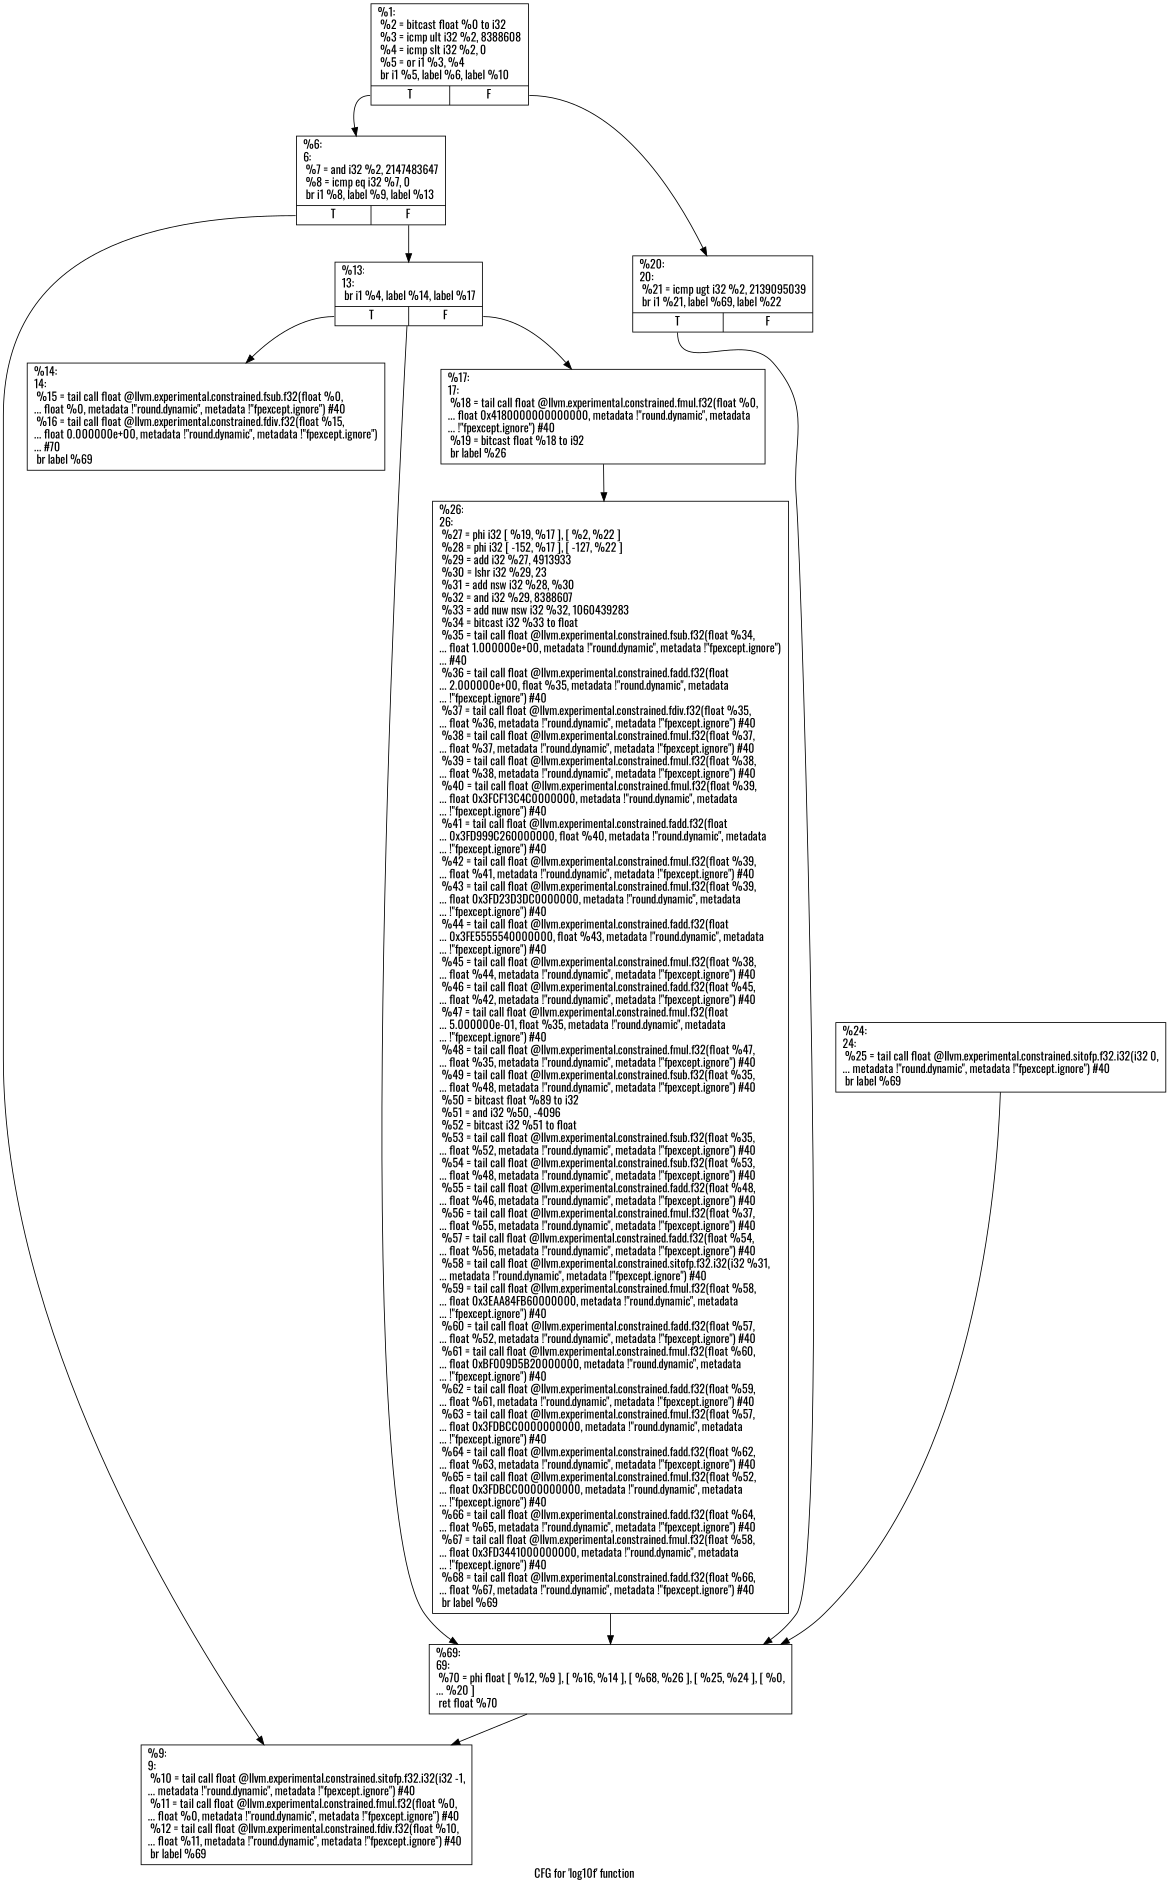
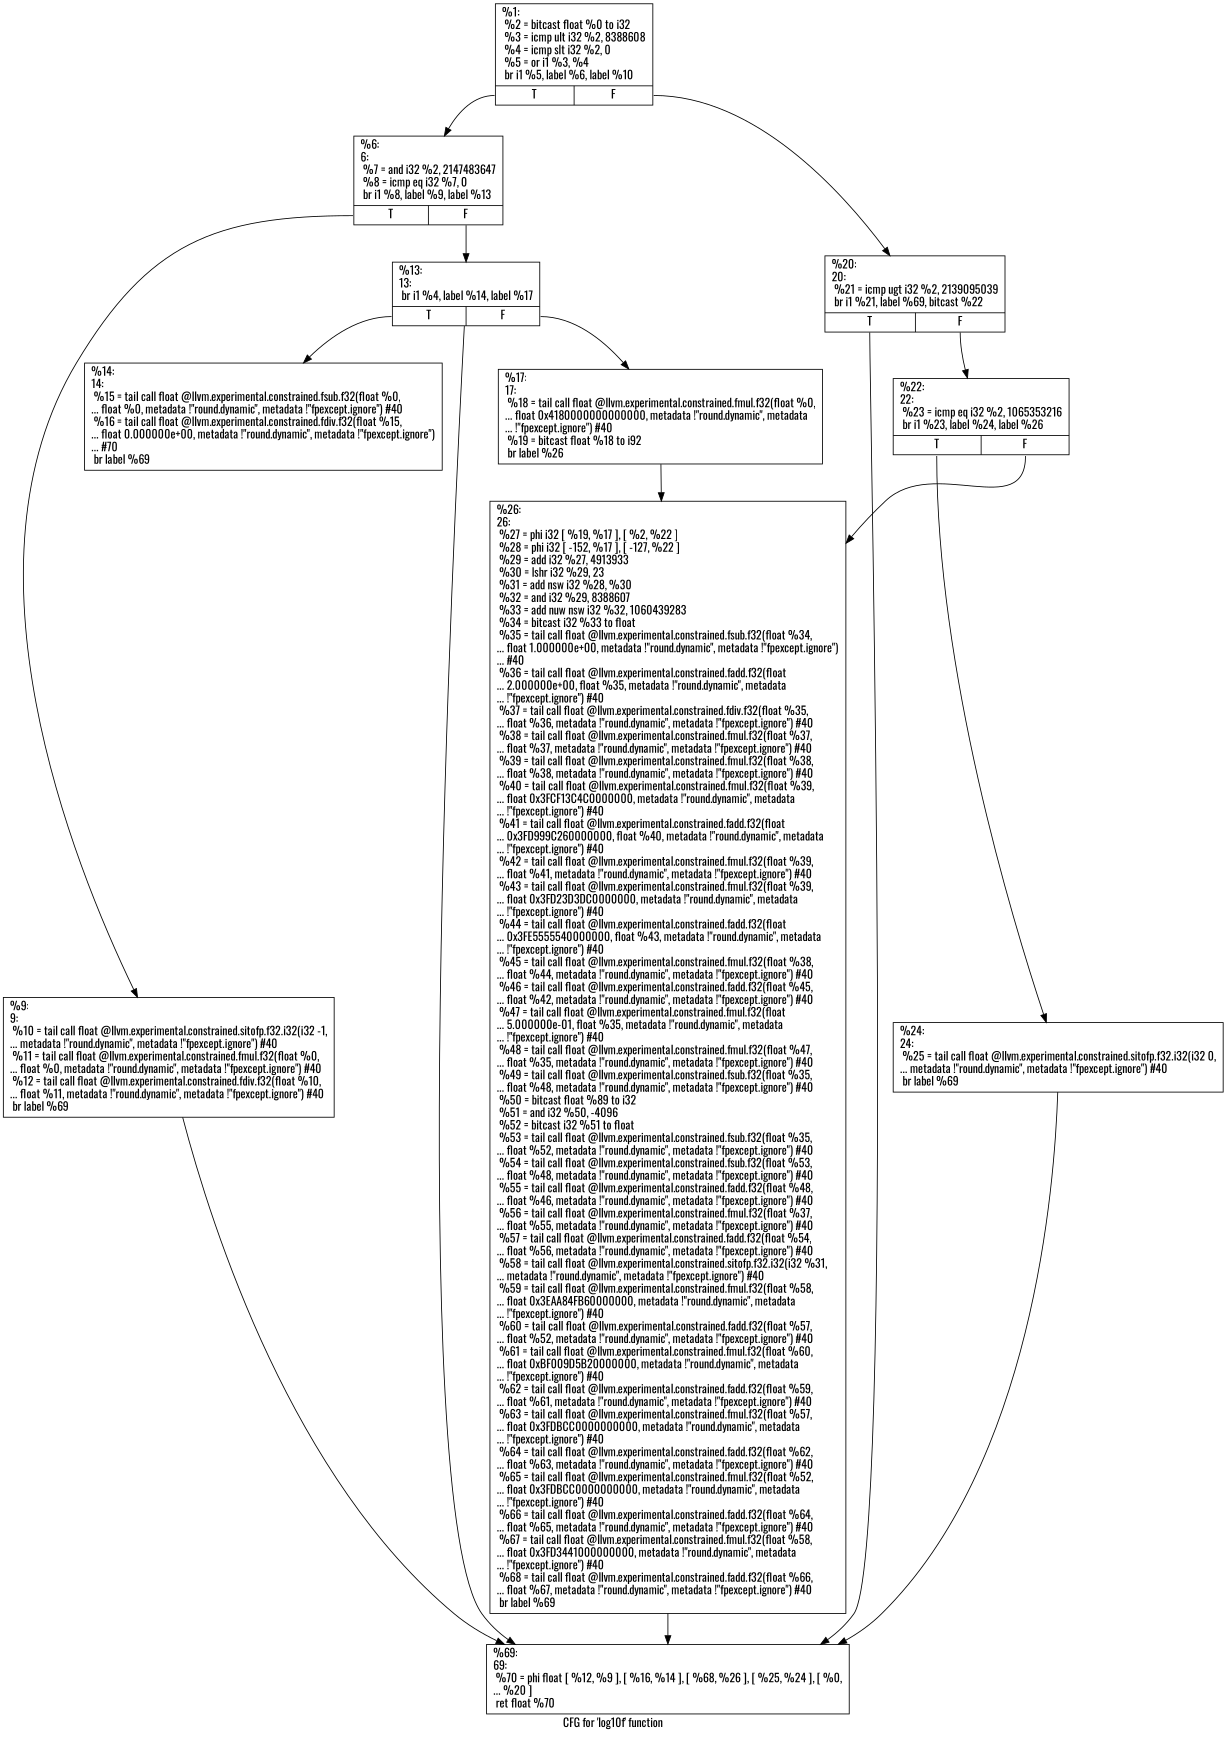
node "%20:": text "br i1 %21, label %69, label %22" -> "br i1 %21, label %69, bitcast %22"
node "%22:": added
edge "%69:" -> "%9:": reversed
